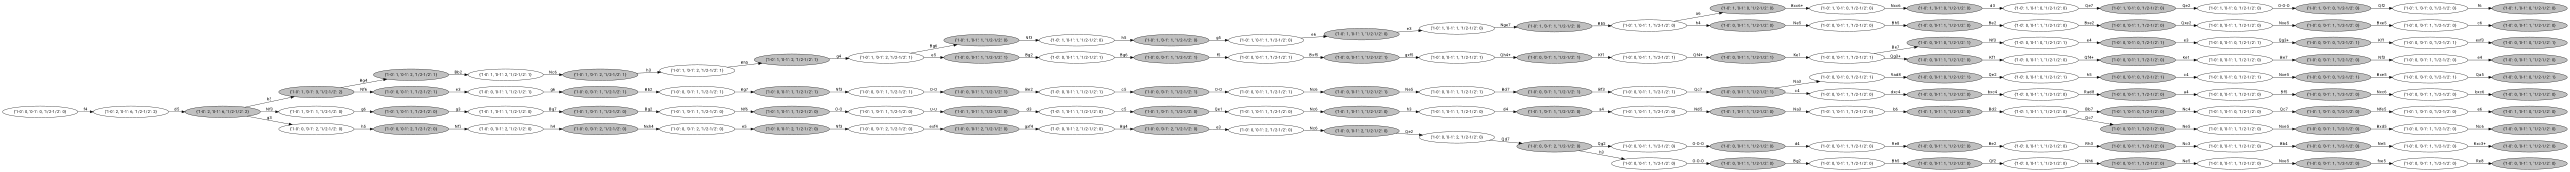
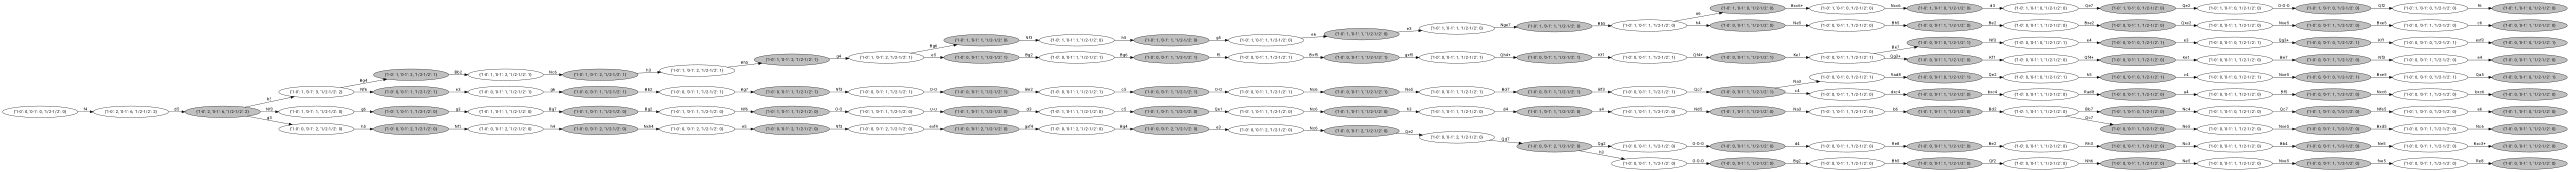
node "{'1-0': 1, '0-1': 3, '1/2-1/2': 2}": fillcolor grey -> white
